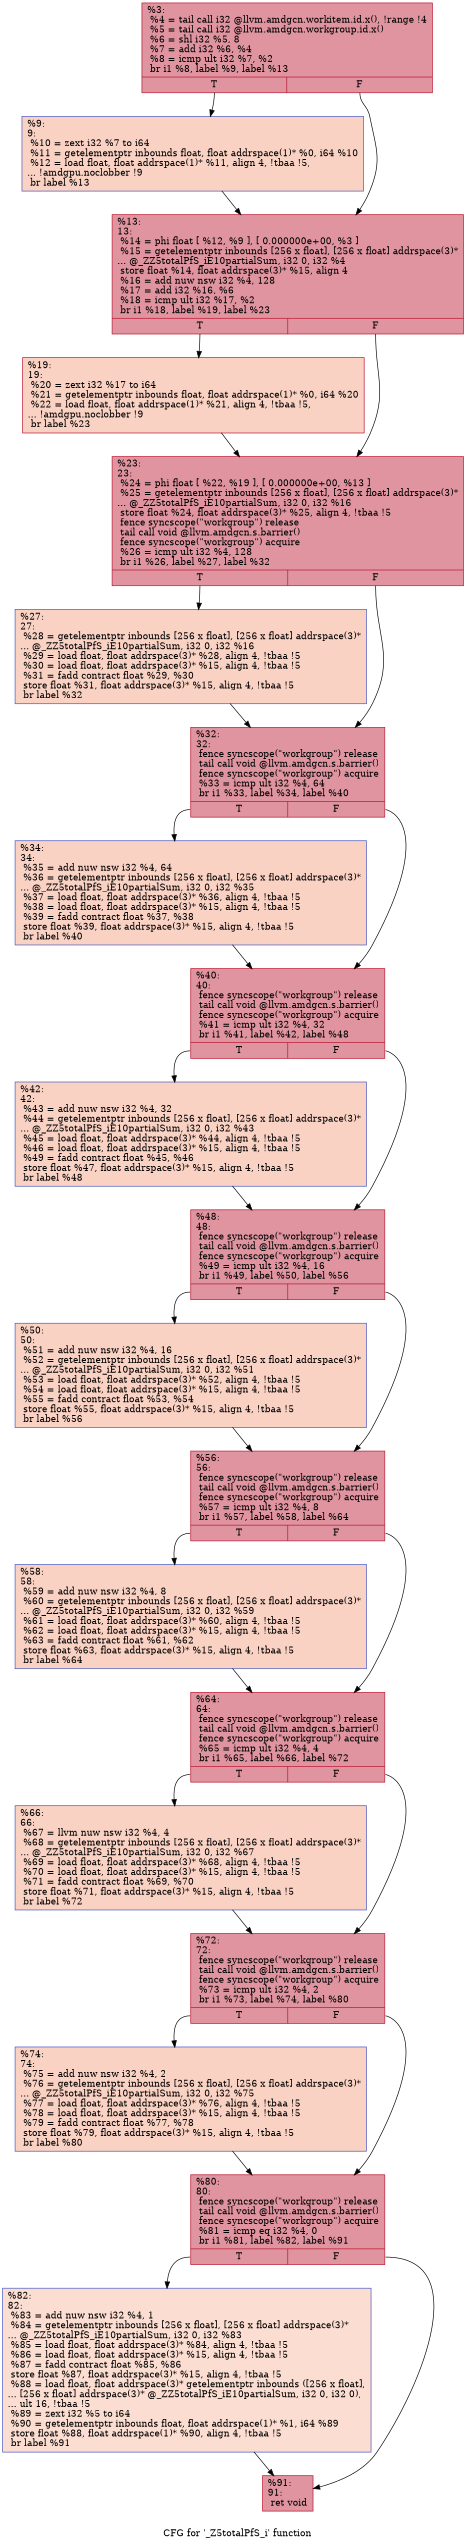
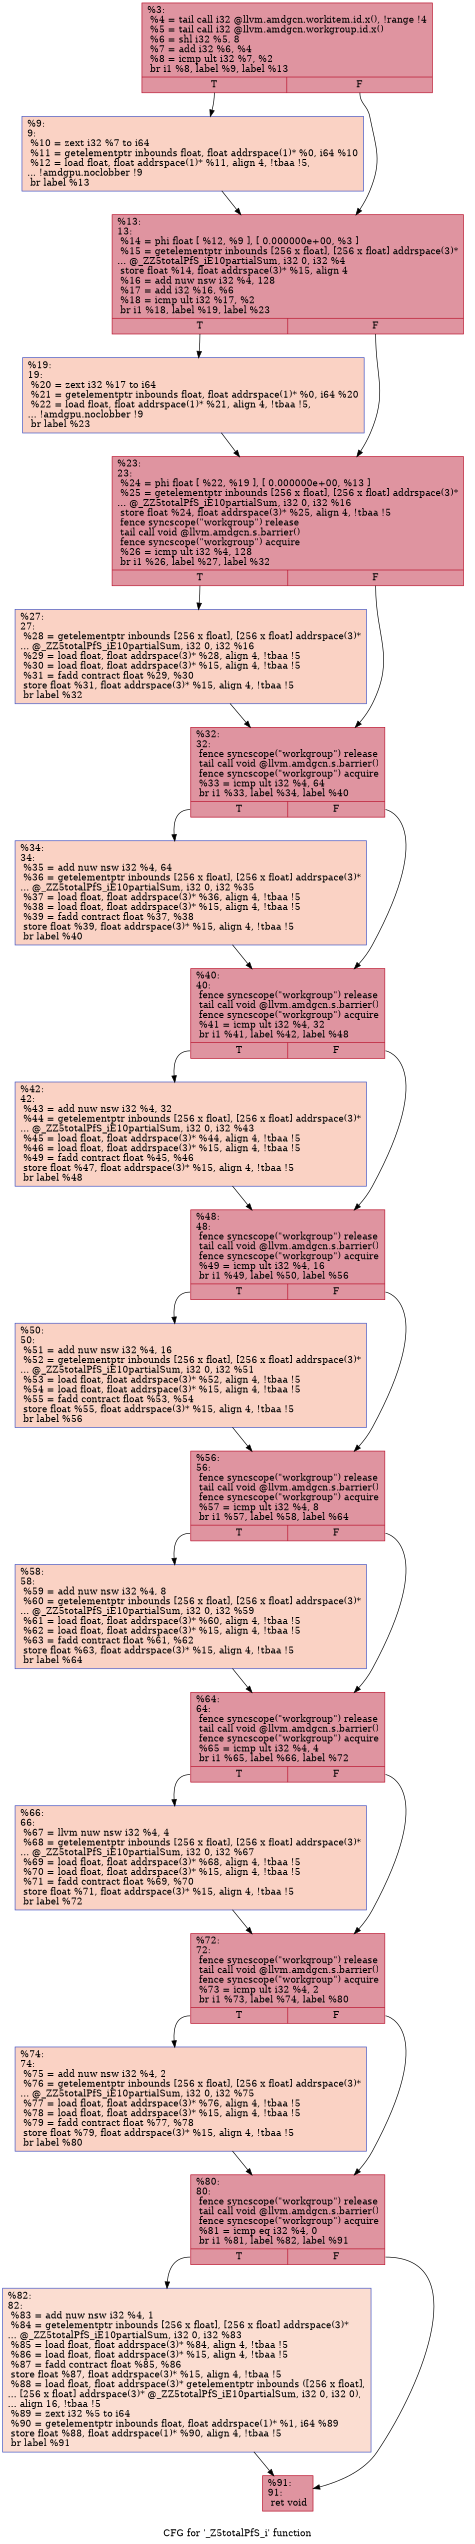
node "%19:": color #b70d28ff -> #3d50c3ff
node "%82:": text "... ult 16, !tbaa !5" -> "... align 16, !tbaa !5"
